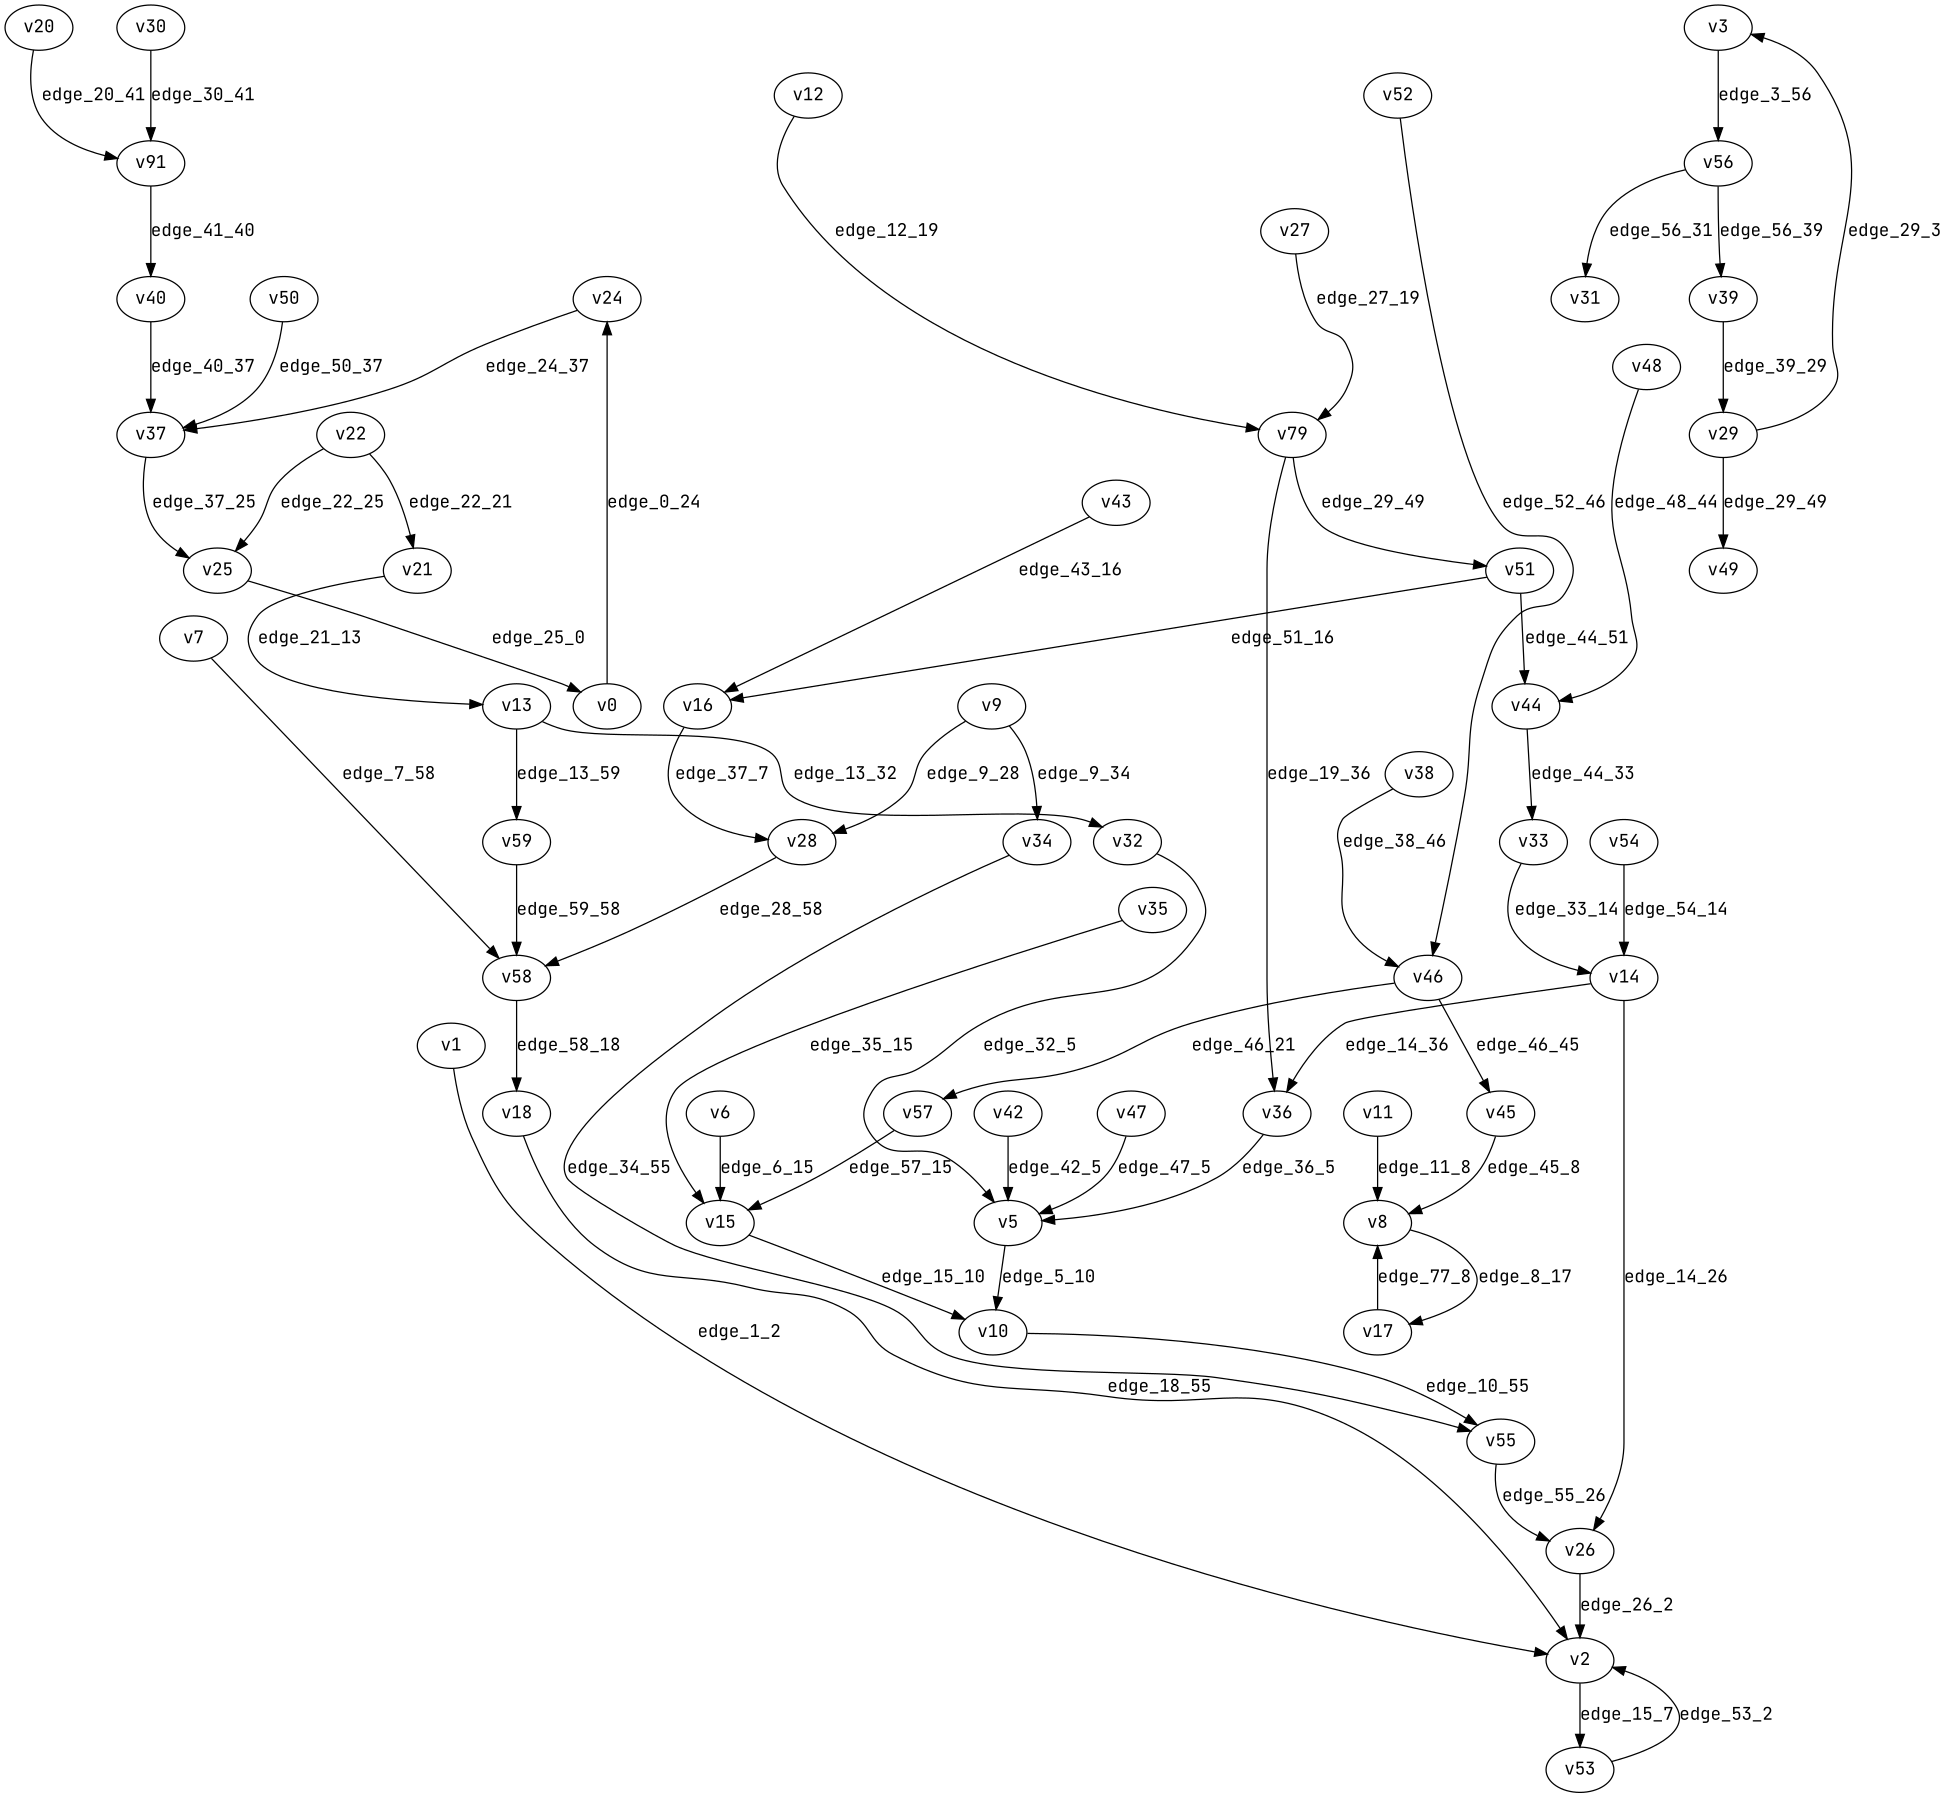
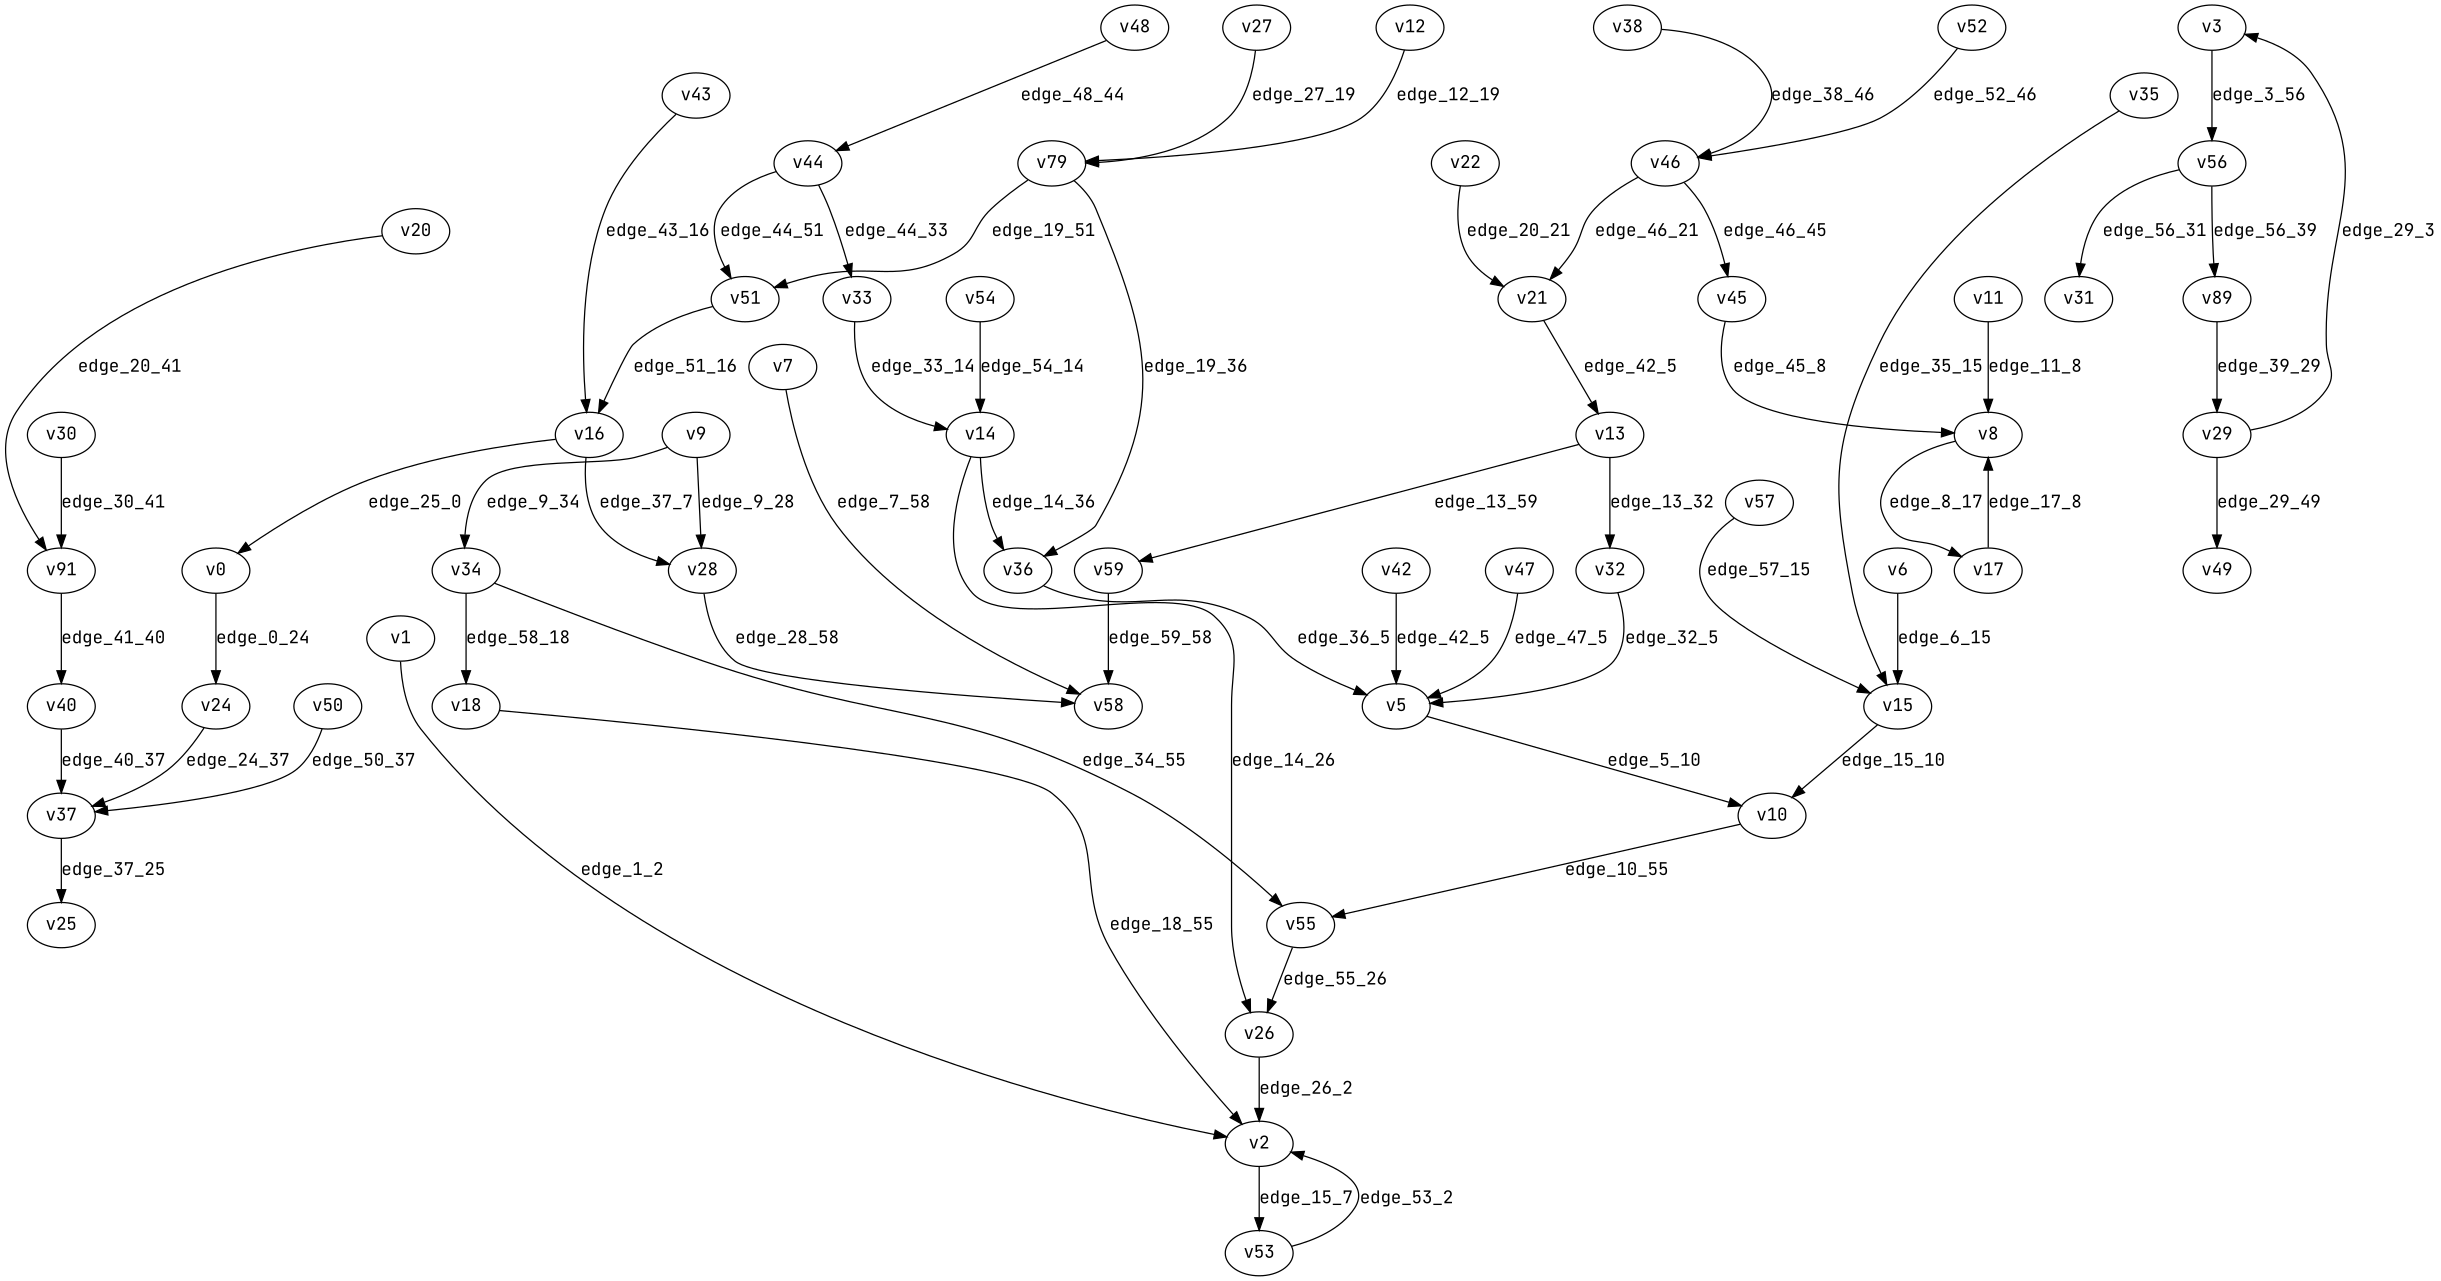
node "v39": label "v39" -> "v89"
edge "v22" -> "v25": removed, label "edge_22_25"
edge "v22" -> "v21": label "edge_22_21" -> "edge_20_21"
edge "v79" -> "v51": label "edge_29_49" -> "edge_19_51"
edge "v25" -> "v0": now "v16" -> "v0"
edge "v51" -> "v44": reversed
edge "v21" -> "v13": label "edge_21_13" -> "edge_42_5"
edge "v46" -> "v57": now "v46" -> "v21"
edge "v58" -> "v18": now "v34" -> "v18"
edge "v17" -> "v8": label "edge_77_8" -> "edge_17_8"
